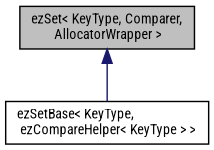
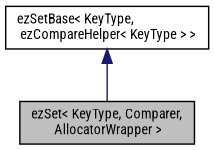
edge "ezSetBase< KeyType, ezCompareHelper< KeyType > >" -> "ezSet< KeyType, Comparer, AllocatorWrapper >": reversed
